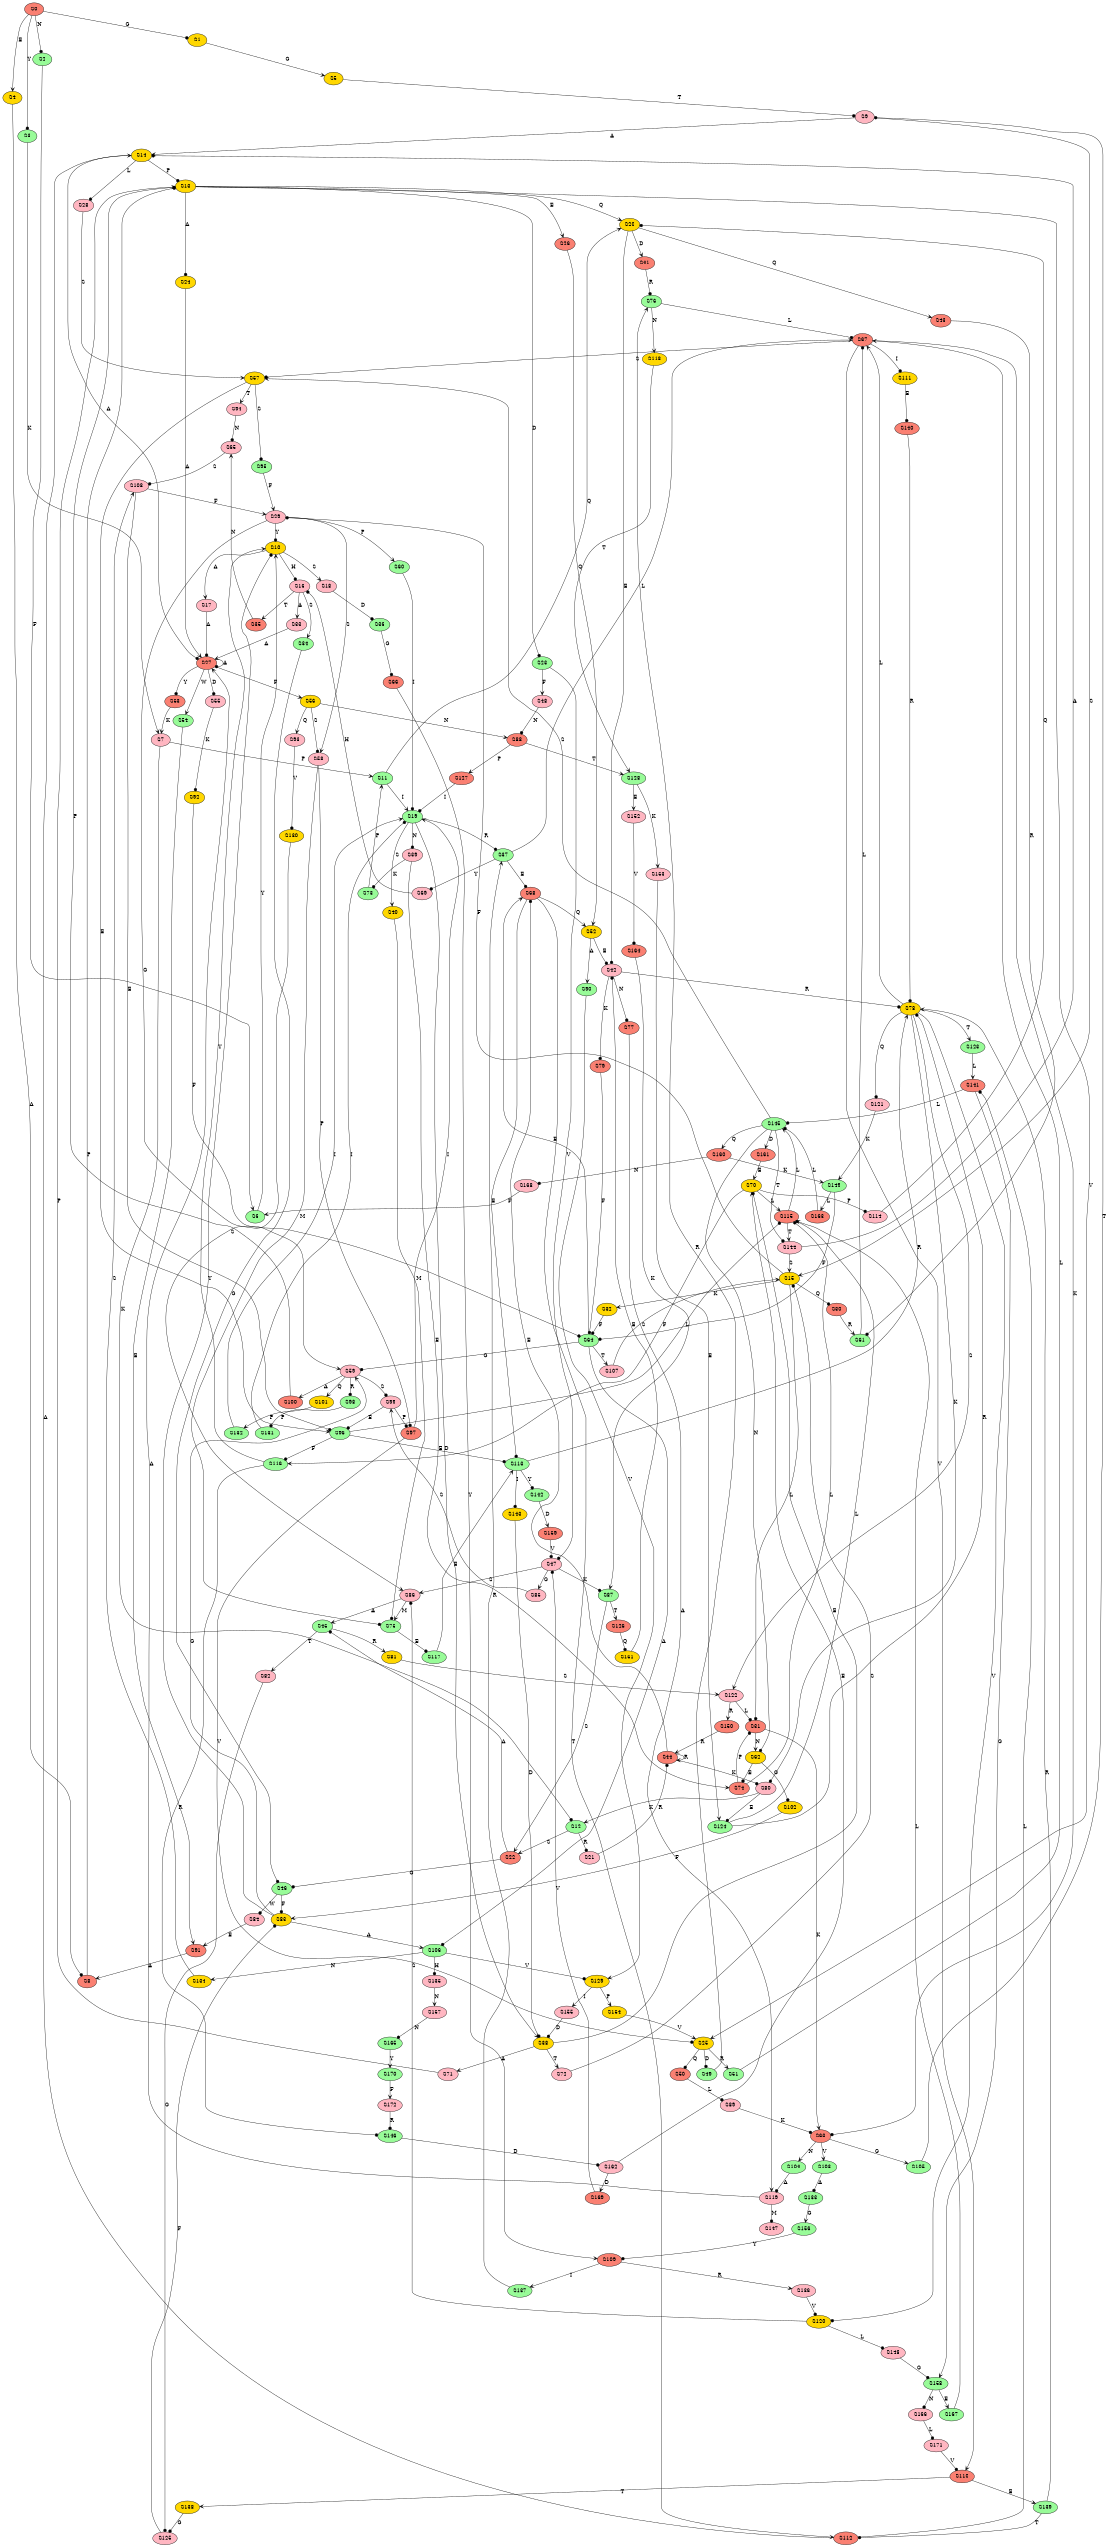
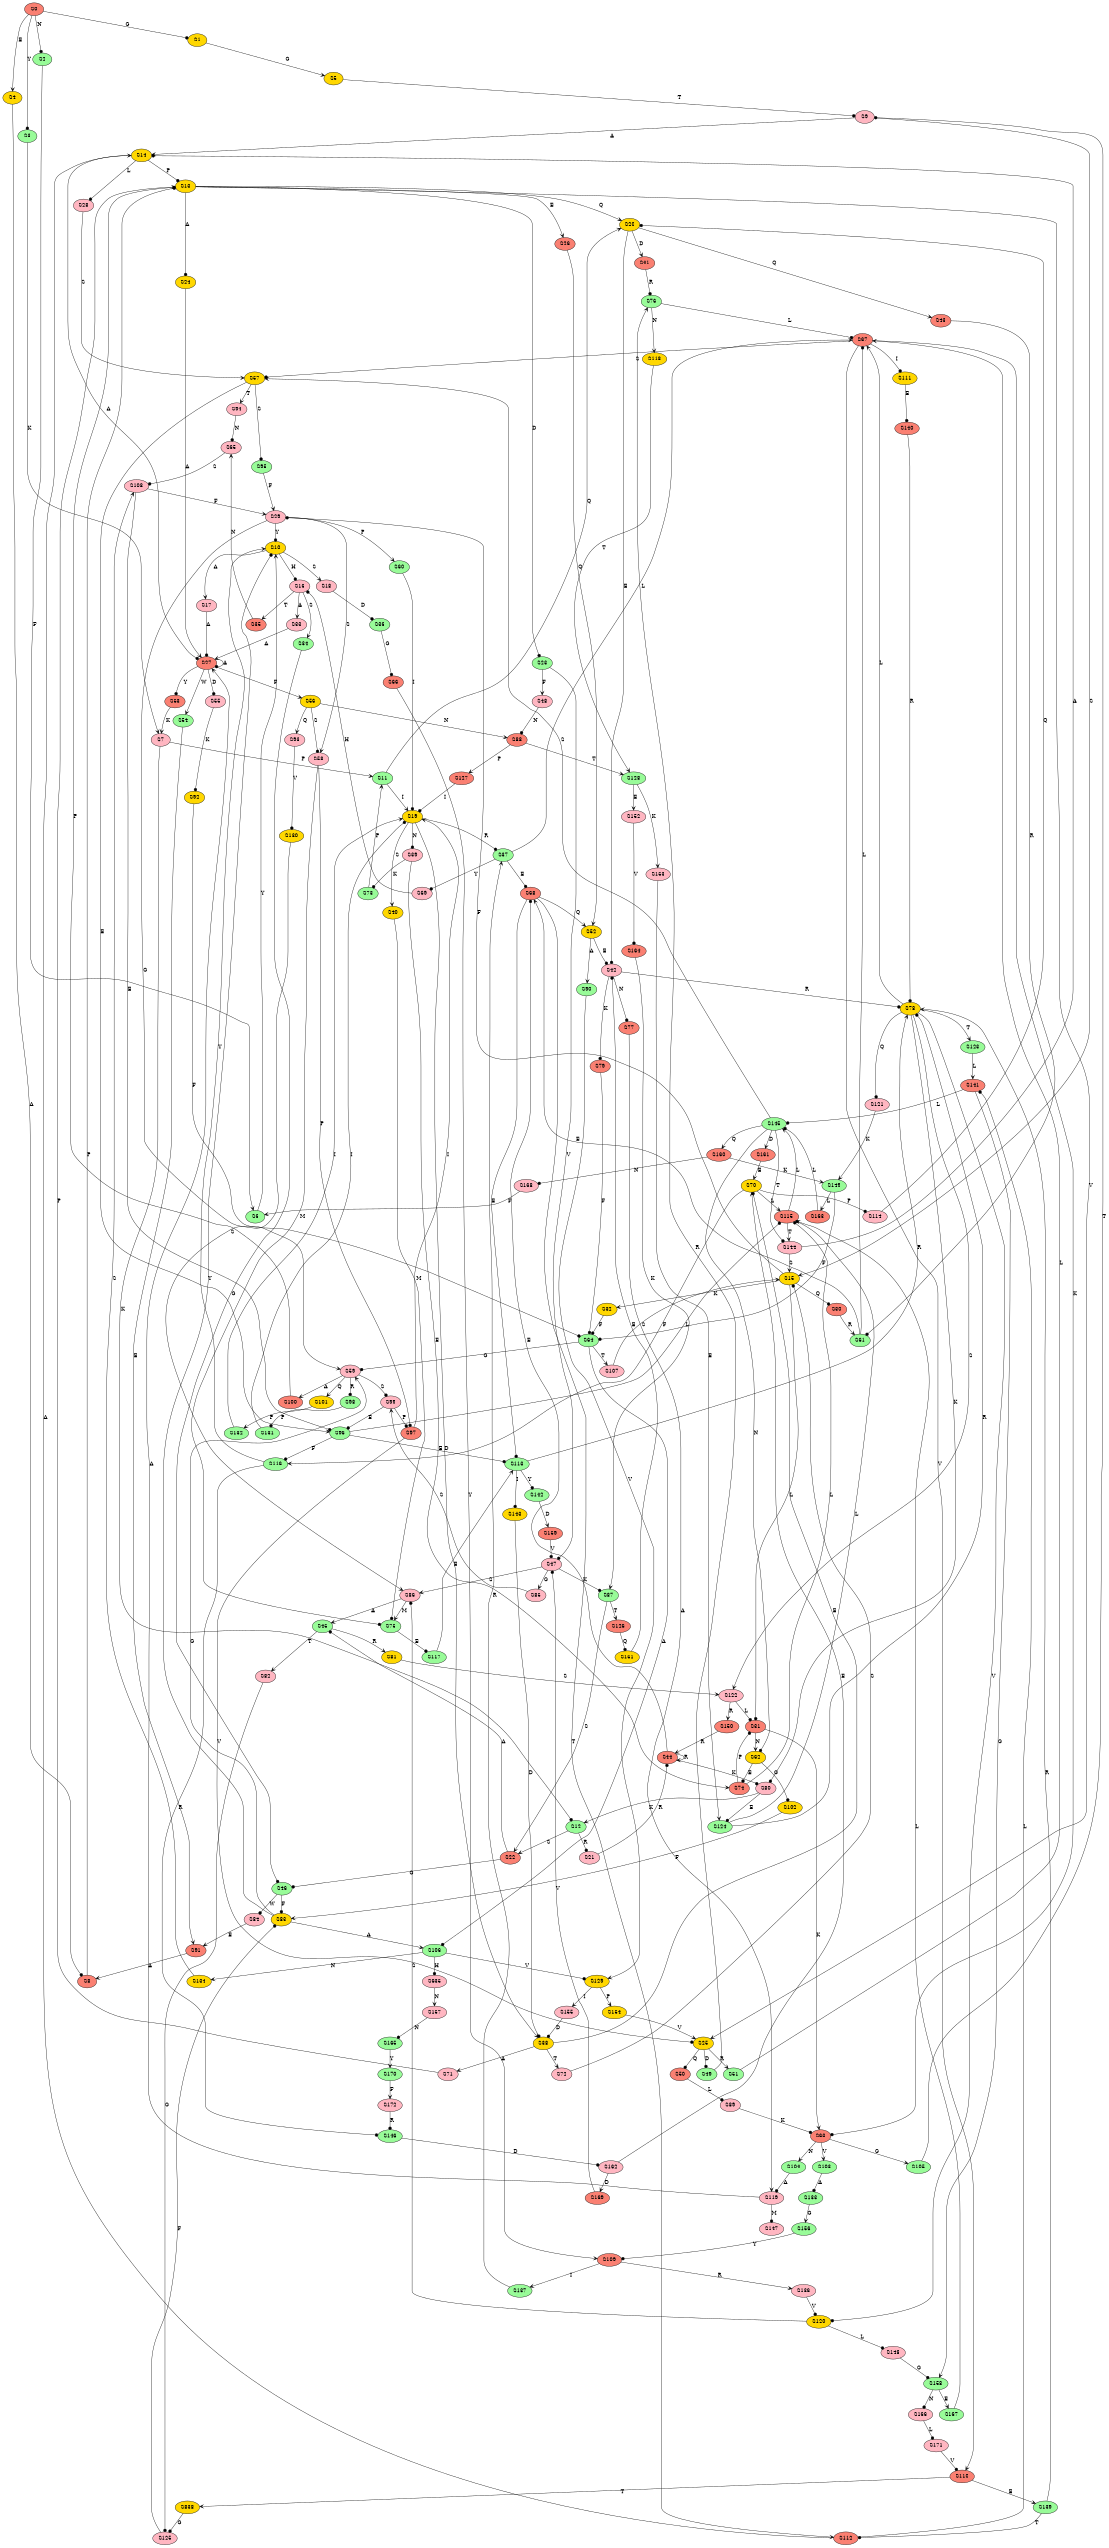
node "S19": fillcolor palegreen -> gold
edge "S64" -> "S68": now "S61" -> "S68"
node "S135": label "S135" -> "S635"
node "S138": label "S138" -> "S838"
